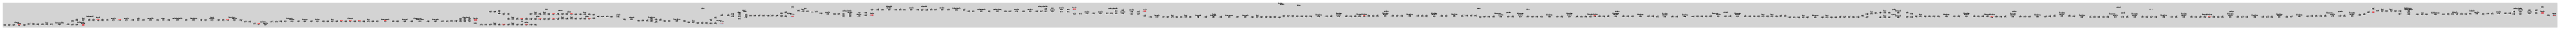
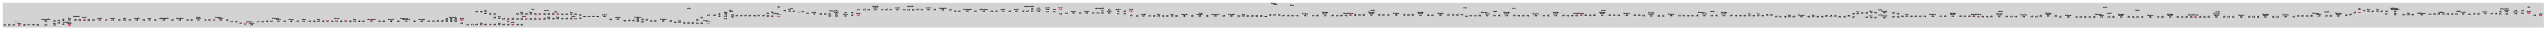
node "120040c4": removed
